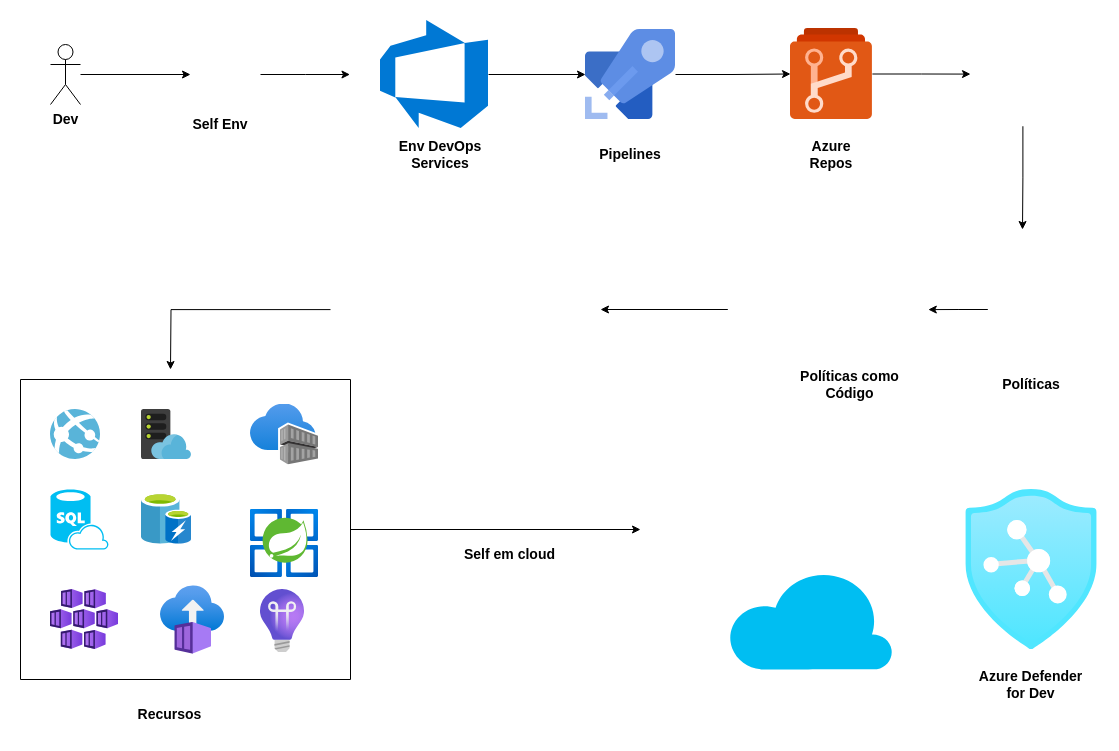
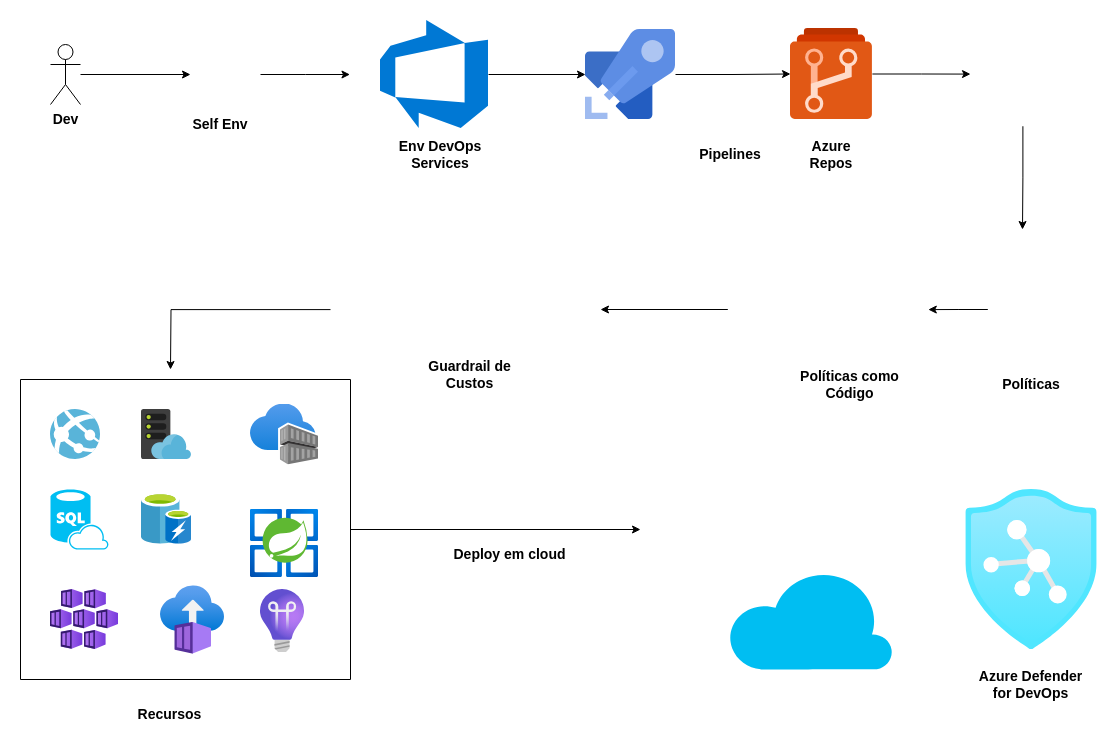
node "Pipelines": moved (631, 155) -> (731, 155)
node "Guardrail de Custos": added
node "Self em cloud": label "Self em cloud" -> "Deploy em cloud"
node "Azure Defender for Dev": label "Azure Defender for Dev" -> "Azure Defender for DevOps"
